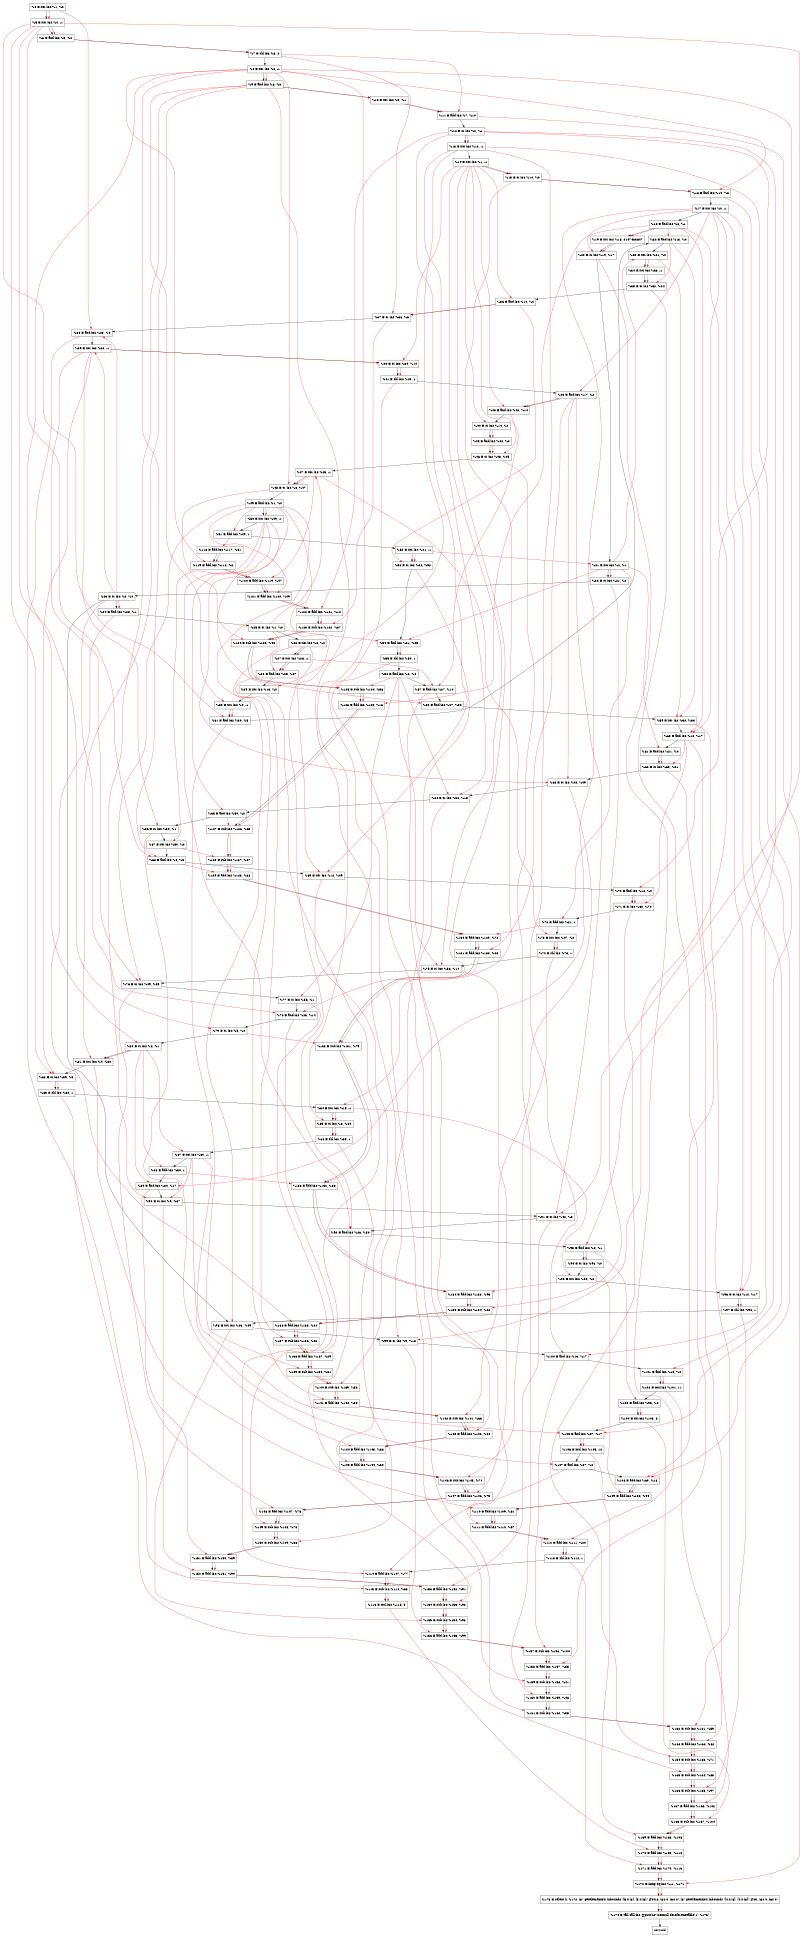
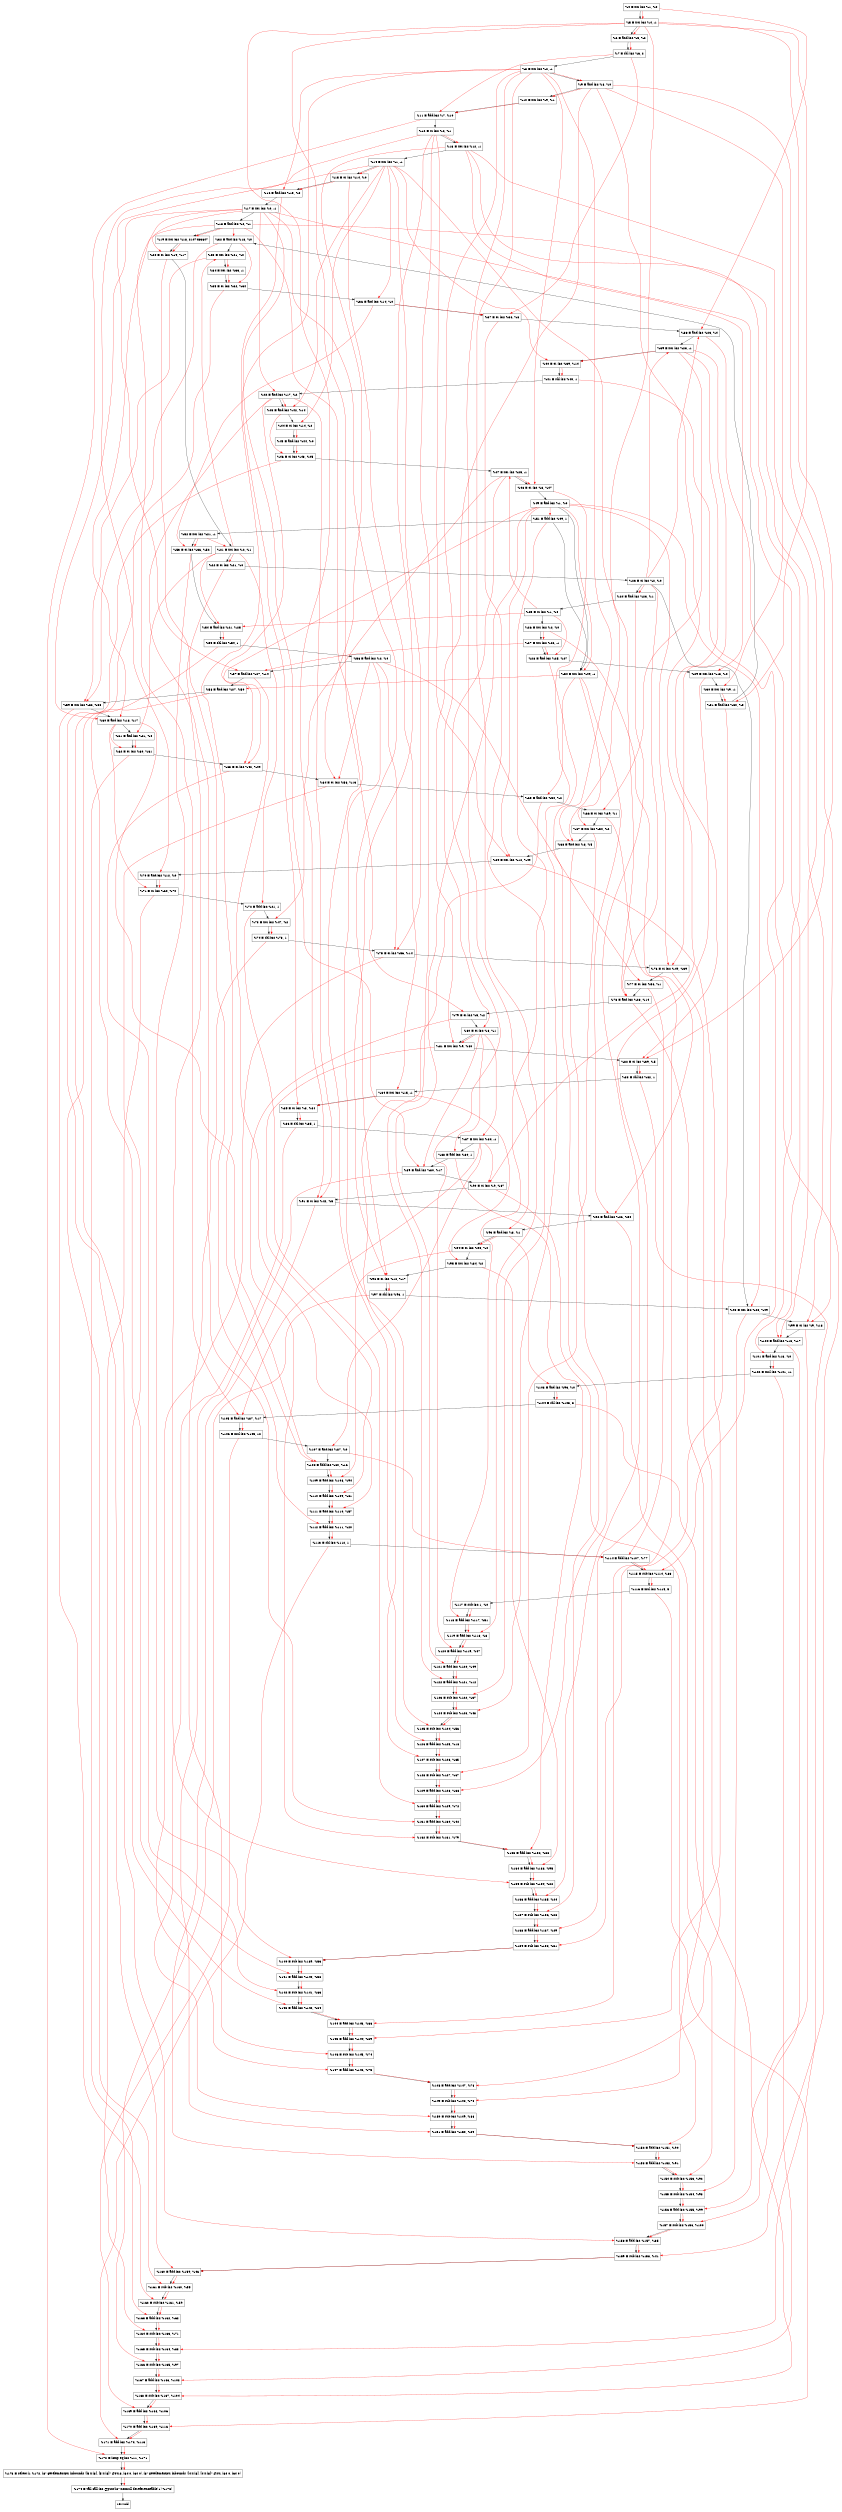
edge "%50 = xor i32 %49, -1" -> "%51 = add i32 %49, 1": reversed
edge "%26 = xor i32 %2, %0" -> "%141 = add i32 %140, %58": now "%58 = and i32 %27, %50" -> "%141 = add i32 %140, %58"
node "%117 = sub i32 1, %0": added
